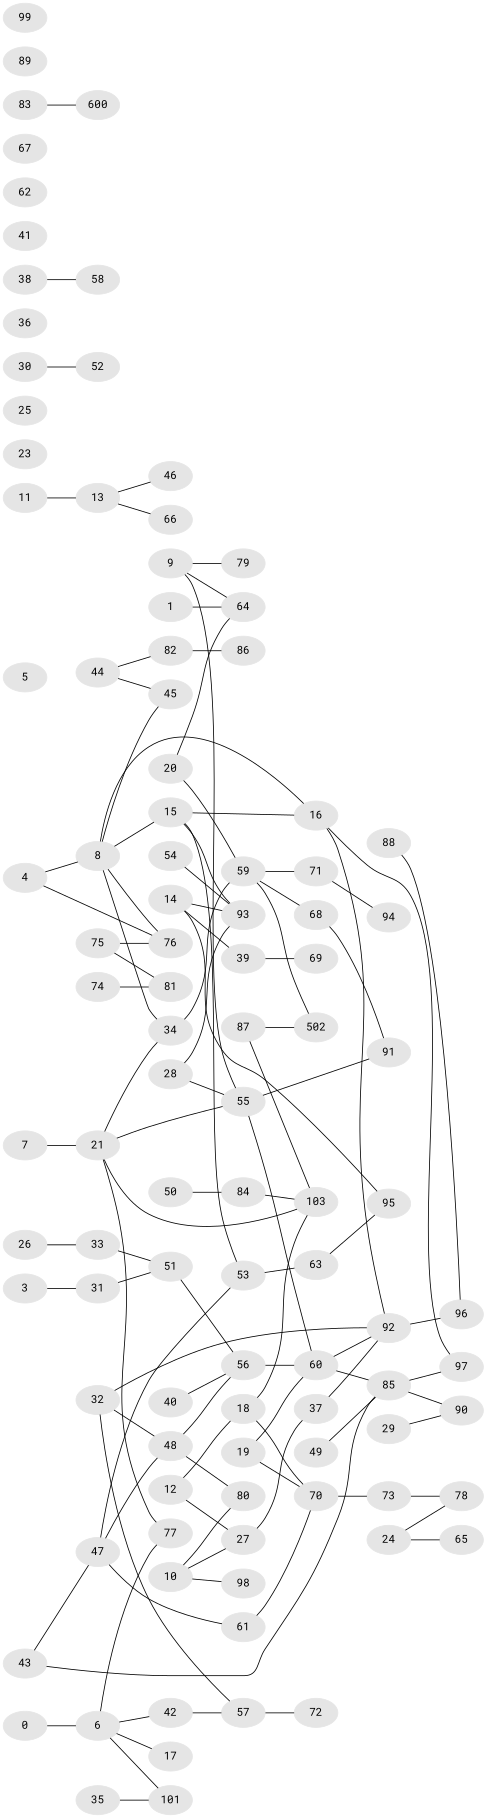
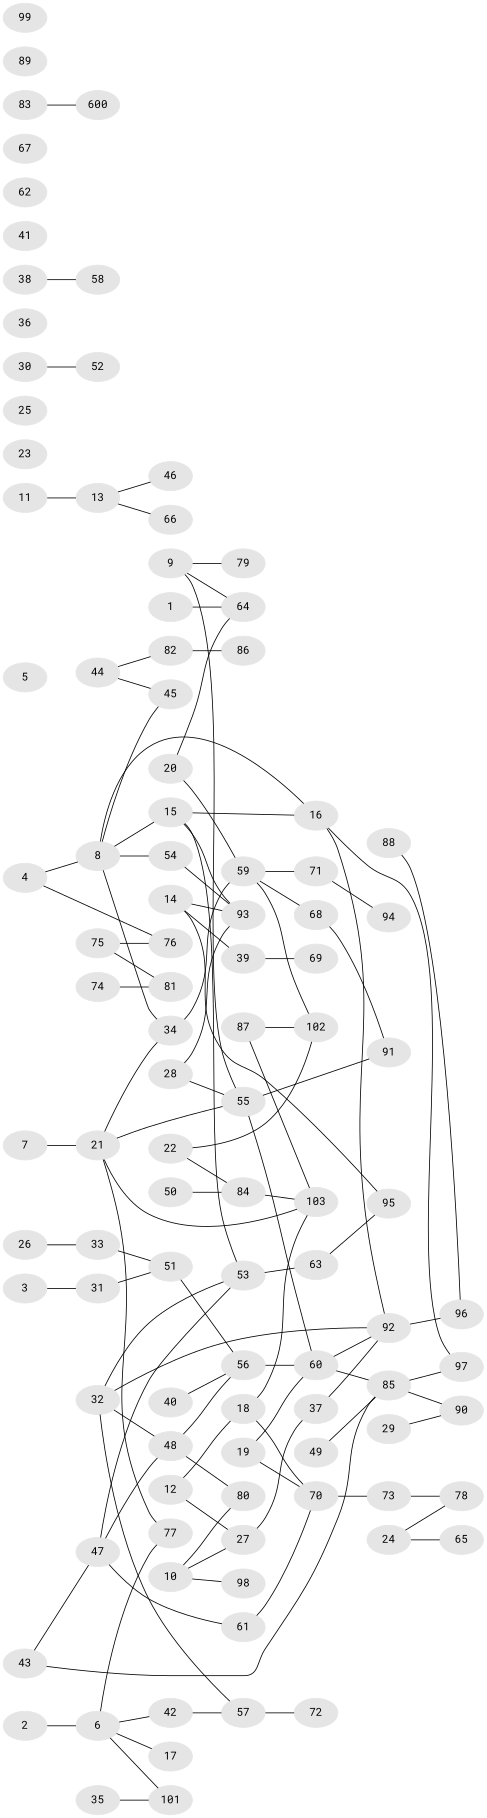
edge "8" -- "76": now "8" -- "54"
node "502": label "502" -> "102"
node "22": added
edge "53" -- "32": added
node "0": label "0" -> "2"
